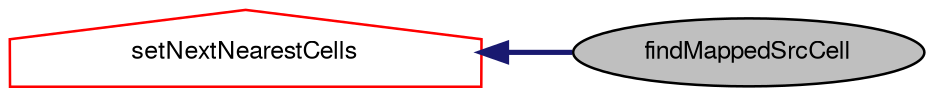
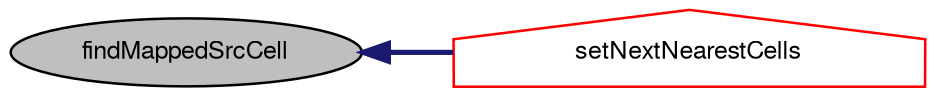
edge "findMappedSrcCell" -> "setNextNearestCells": reversed
